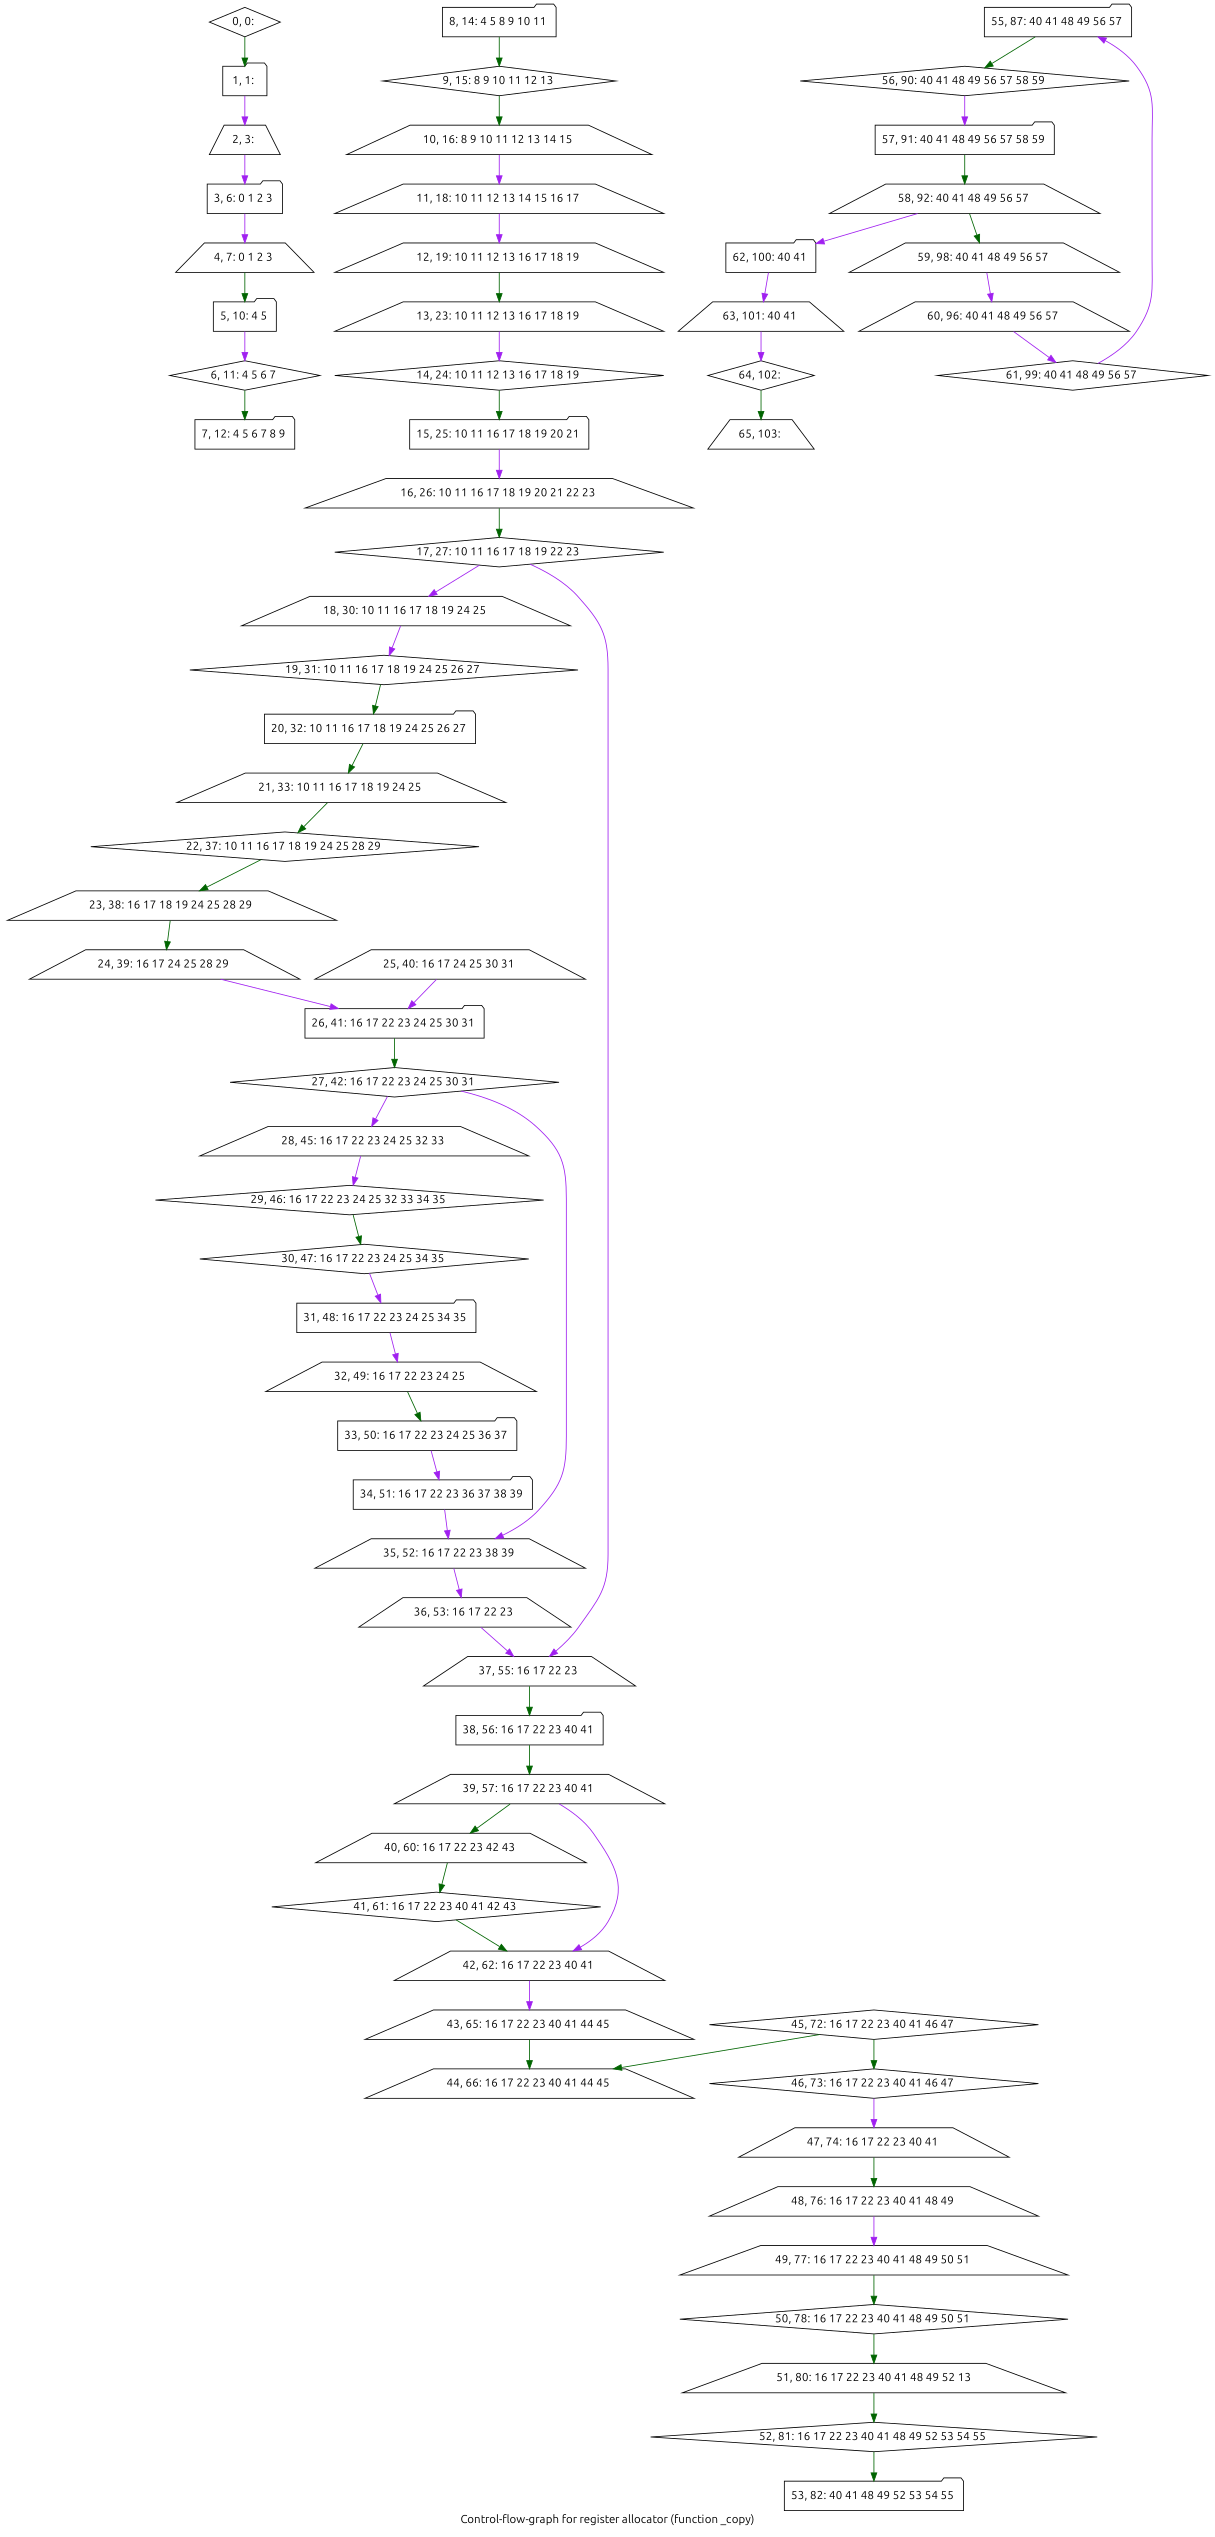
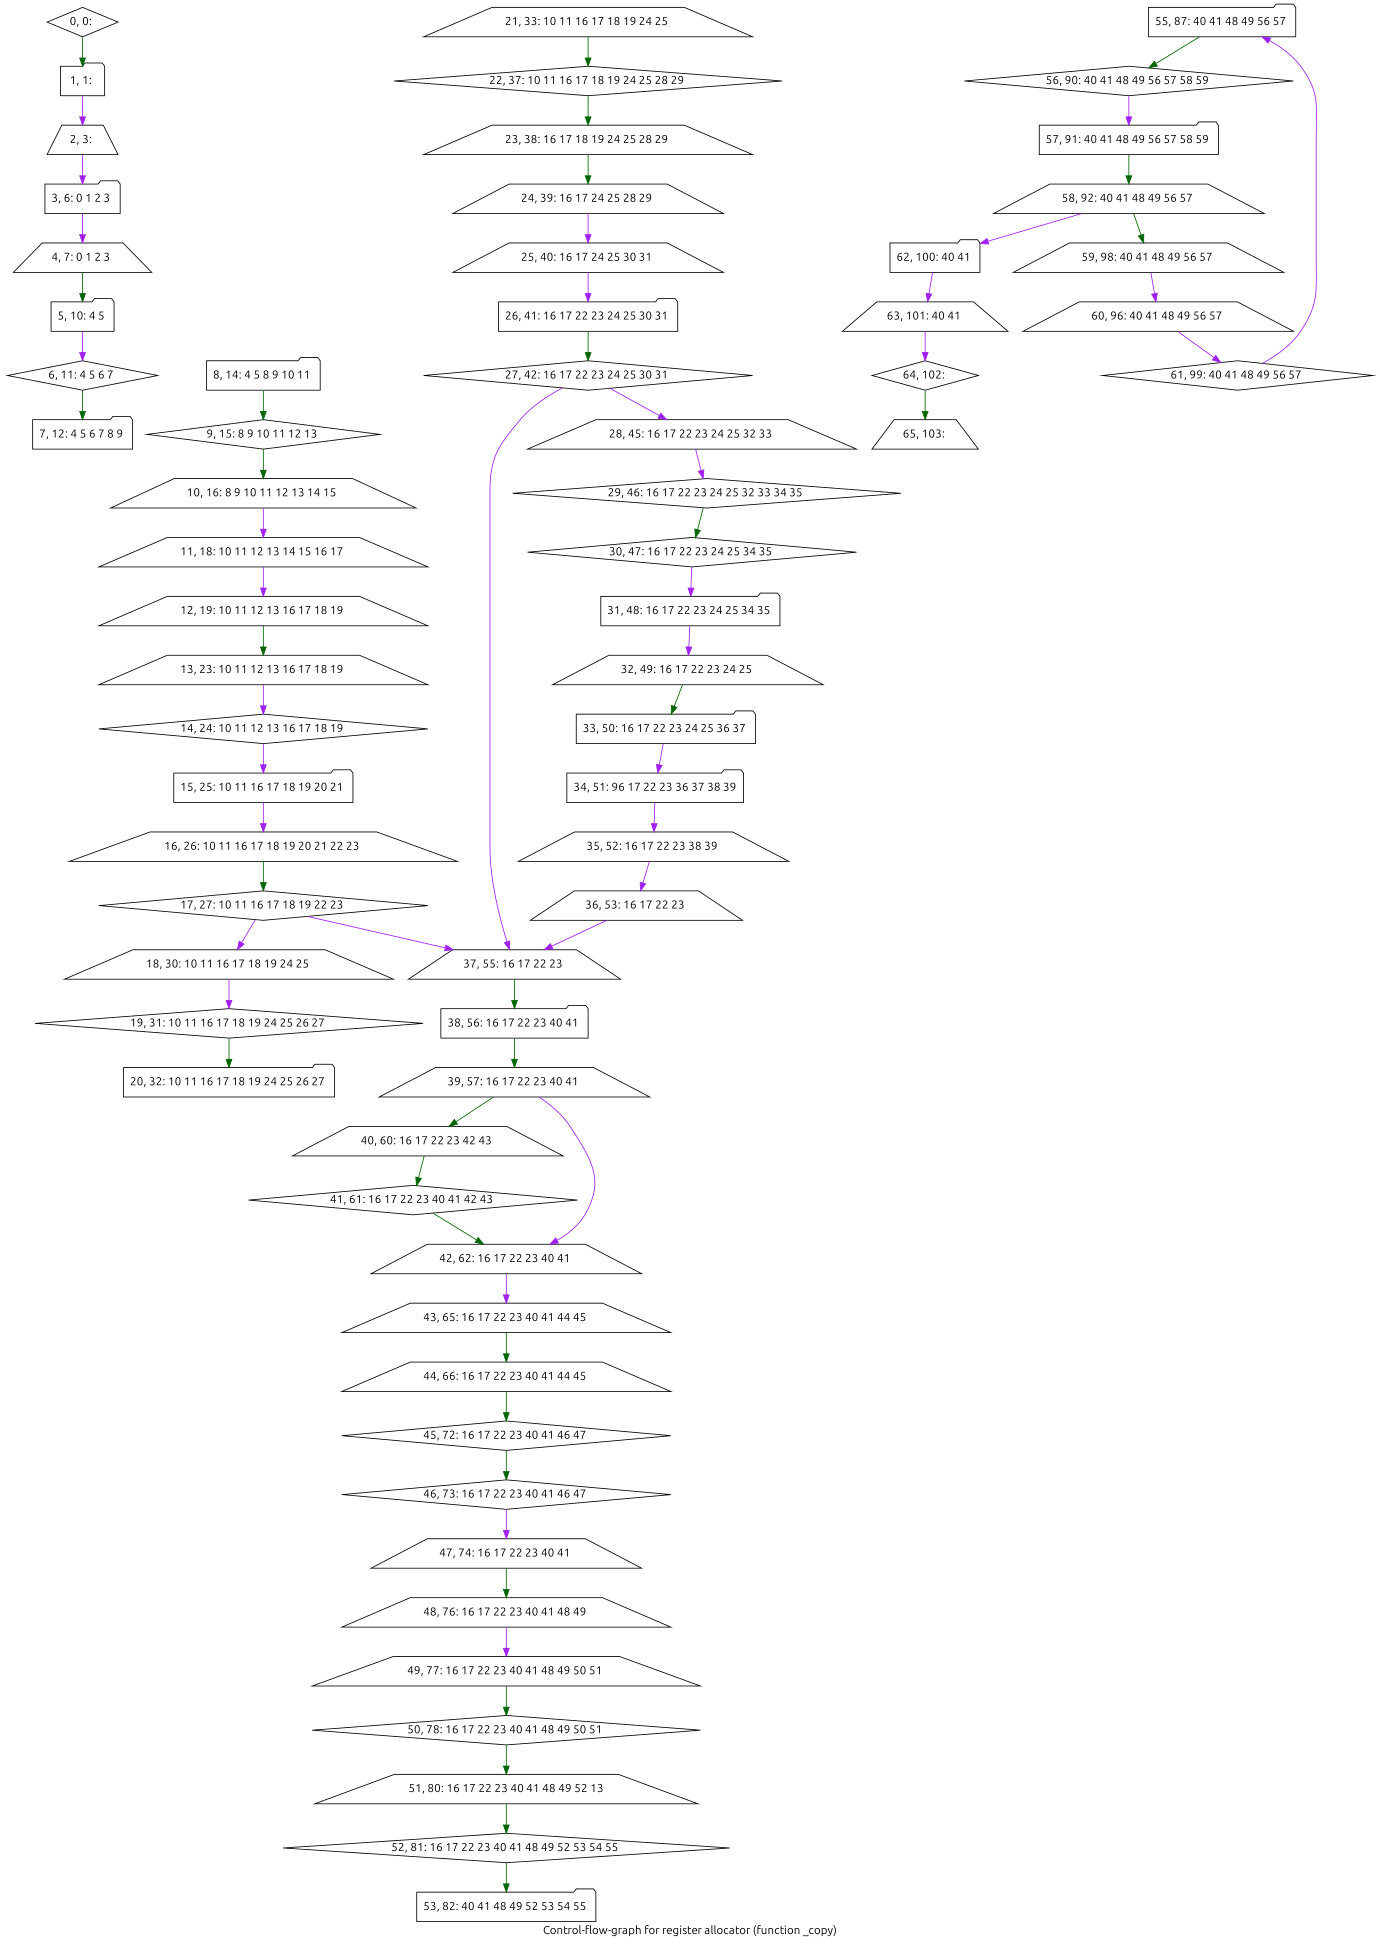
edge "14, 24: 10 11 12 13 16 17 18 19" -> "15, 25: 10 11 16 17 18 19 20 21": color darkgreen -> purple
edge "20, 32: 10 11 16 17 18 19 24 25 26 27" -> "21, 33: 10 11 16 17 18 19 24 25": removed
edge "24, 39: 16 17 24 25 28 29" -> "26, 41: 16 17 22 23 24 25 30 31": now "24, 39: 16 17 24 25 28 29" -> "25, 40: 16 17 24 25 30 31"
edge "27, 42: 16 17 22 23 24 25 30 31" -> "35, 52: 16 17 22 23 38 39": now "27, 42: 16 17 22 23 24 25 30 31" -> "37, 55: 16 17 22 23"
node "34, 51: 16 17 22 23 36 37 38 39": label "34, 51: 16 17 22 23 36 37 38 39" -> "34, 51: 96 17 22 23 36 37 38 39"
edge "45, 72: 16 17 22 23 40 41 46 47" -> "44, 66: 16 17 22 23 40 41 44 45": reversed
